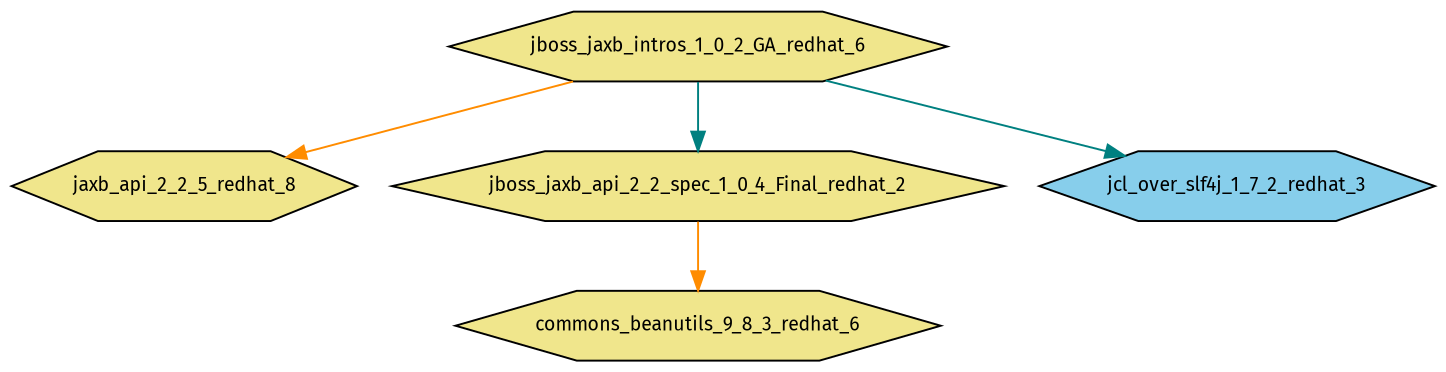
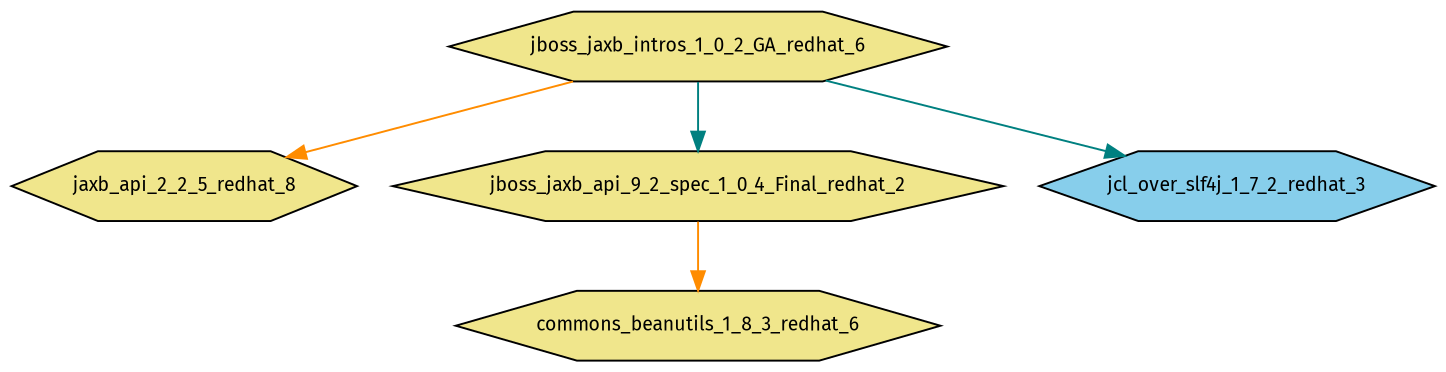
node "jboss_jaxb_api_2_2_spec_1_0_4_Final_redhat_2": label "jboss_jaxb_api_2_2_spec_1_0_4_Final_redhat_2" -> "jboss_jaxb_api_9_2_spec_1_0_4_Final_redhat_2"
node "commons_beanutils_9_8_3_redhat_6": label "commons_beanutils_9_8_3_redhat_6" -> "commons_beanutils_1_8_3_redhat_6"
